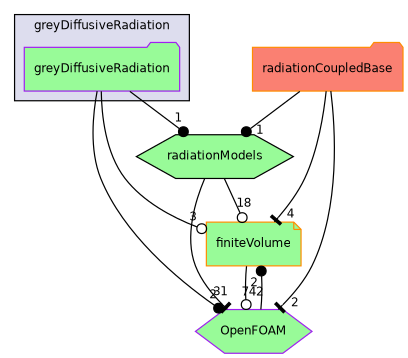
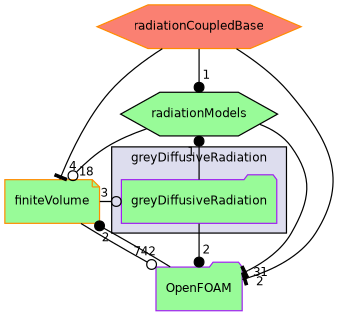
node "radiationCoupledBase": shape folder -> hexagon
edge "greyDiffusiveRadiation" -> "finiteVolume": reversed
node "OpenFOAM": shape hexagon -> folder
